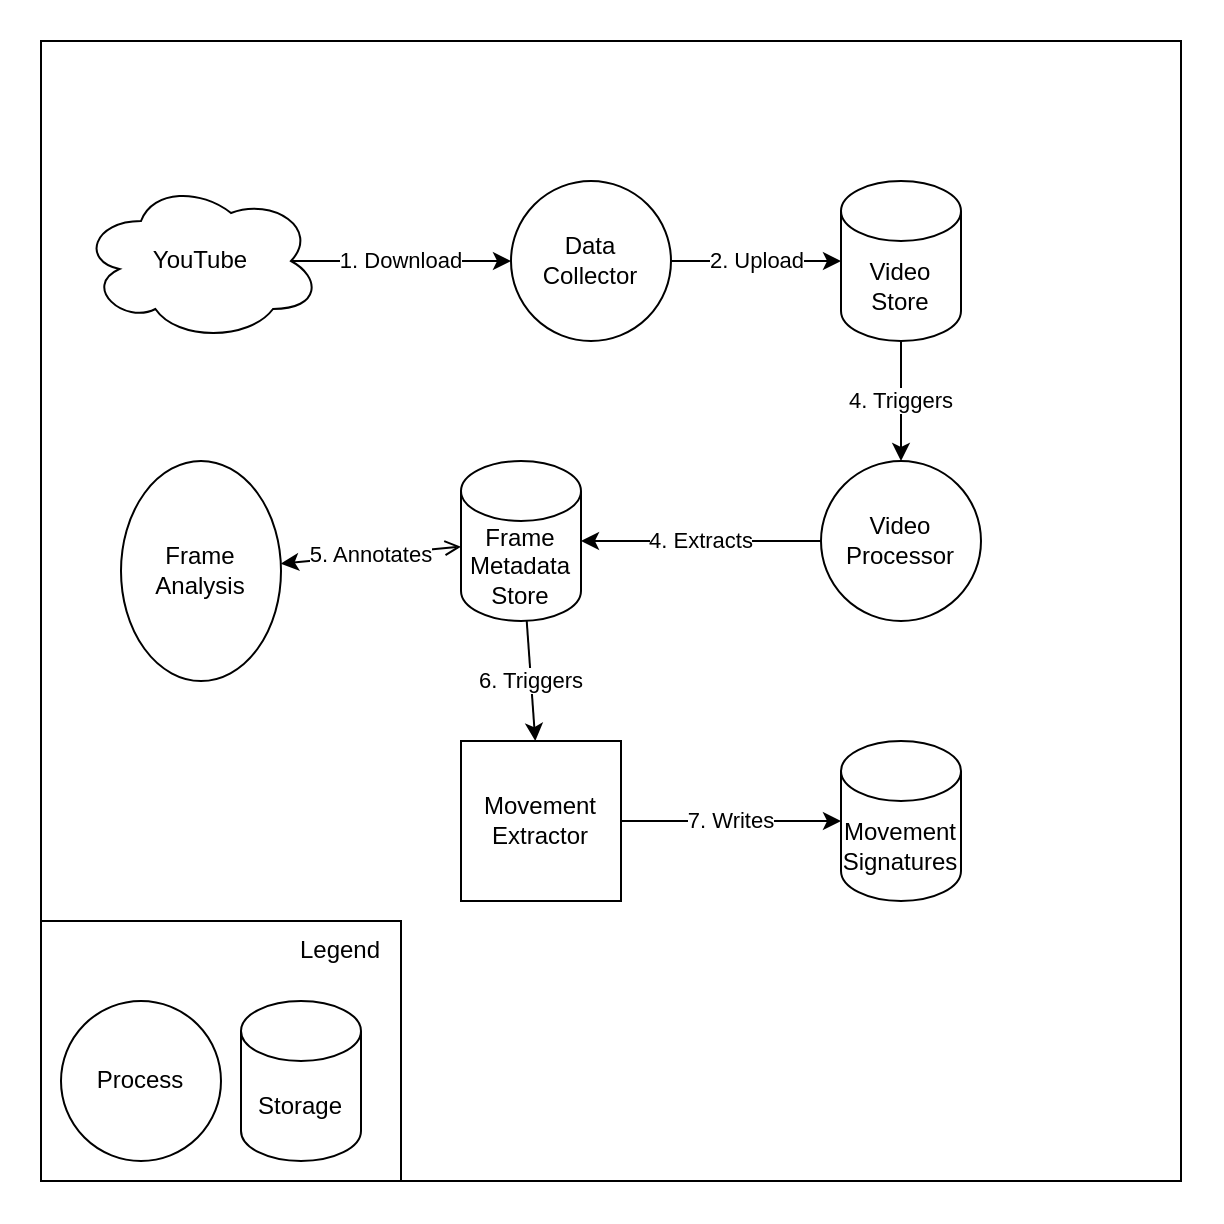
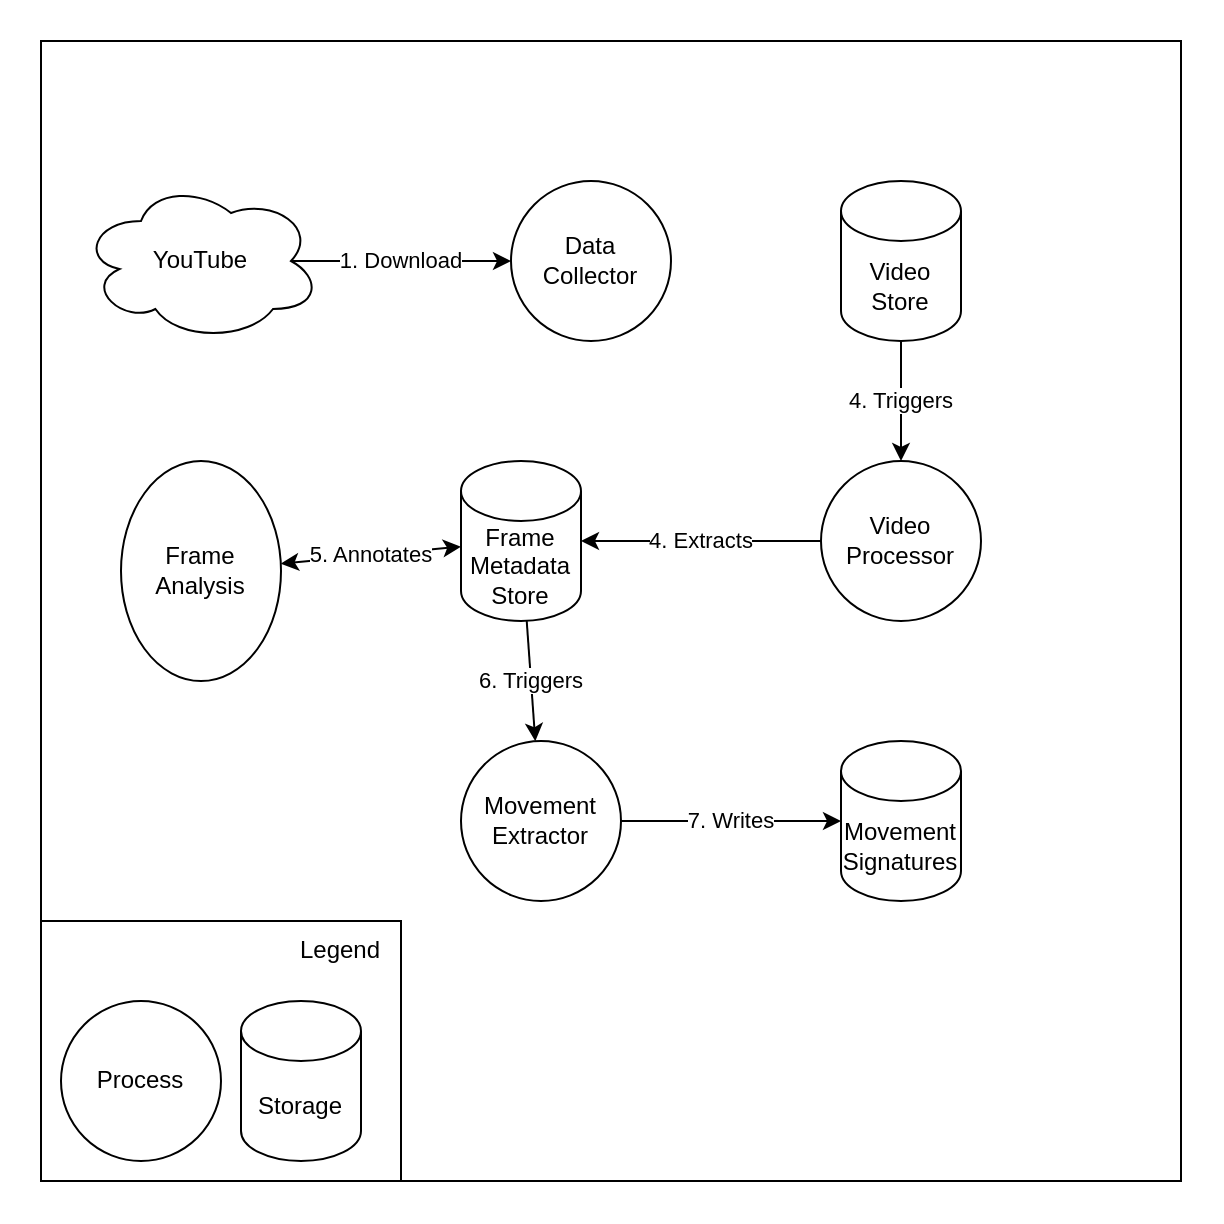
edge "Data Collector" -> "Video Store": removed, label "2. Upload"
edge "Frame Metadata Store" -- "Frame Analysis": arrowhead open -> classic
node "Movement Extractor": shape rectangle -> ellipse
